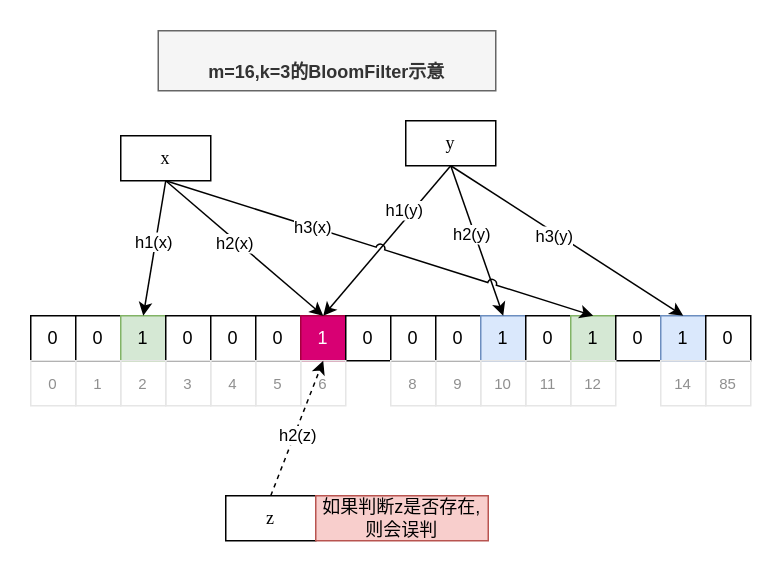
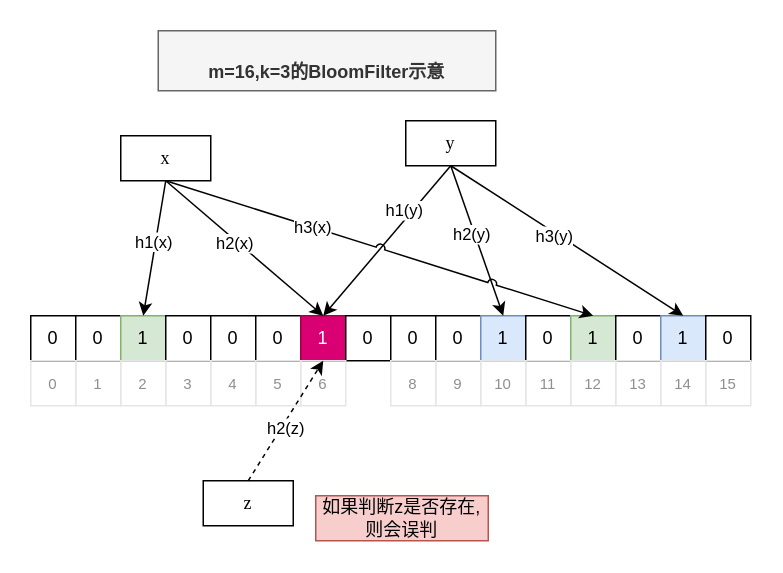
node "13": added
node "85": label "85" -> "15"
node "z": moved (271, 518) -> (248, 503)
